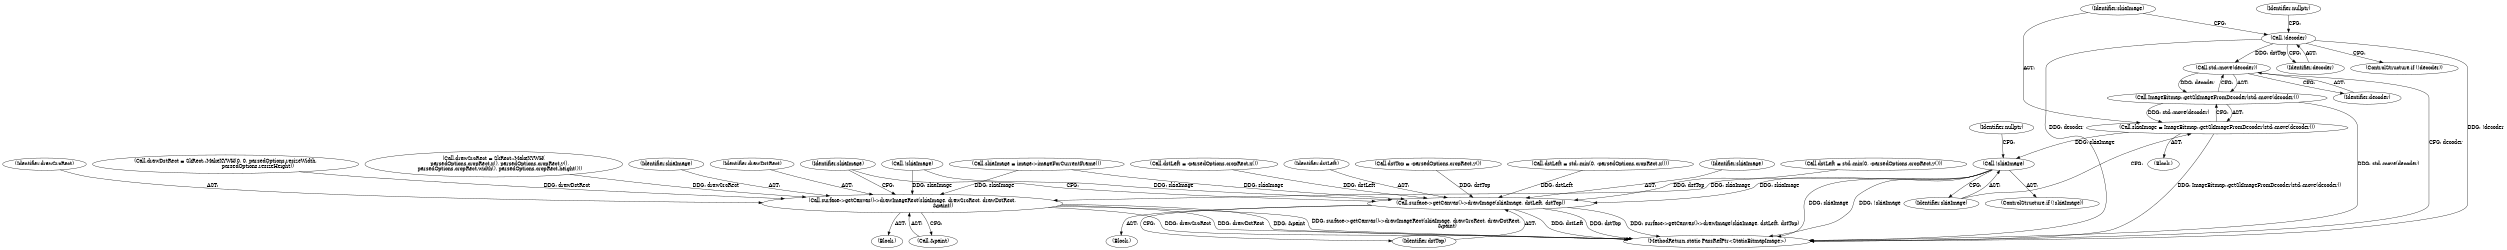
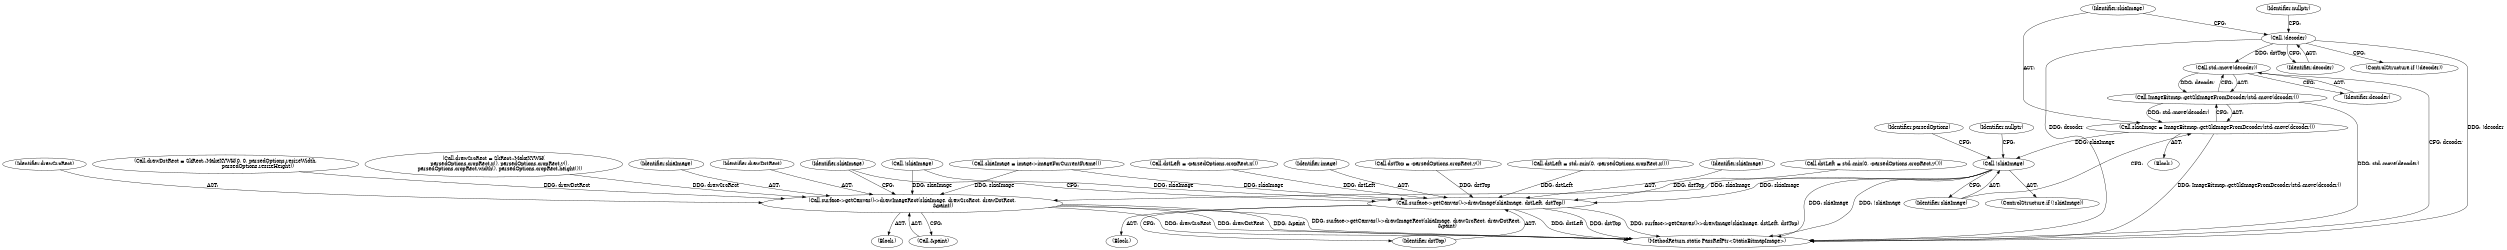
node "(Identifier,parsedOptions)": added
node "(Identifier,dstLeft)": label "(Identifier,dstLeft)" -> "(Identifier,image)"
